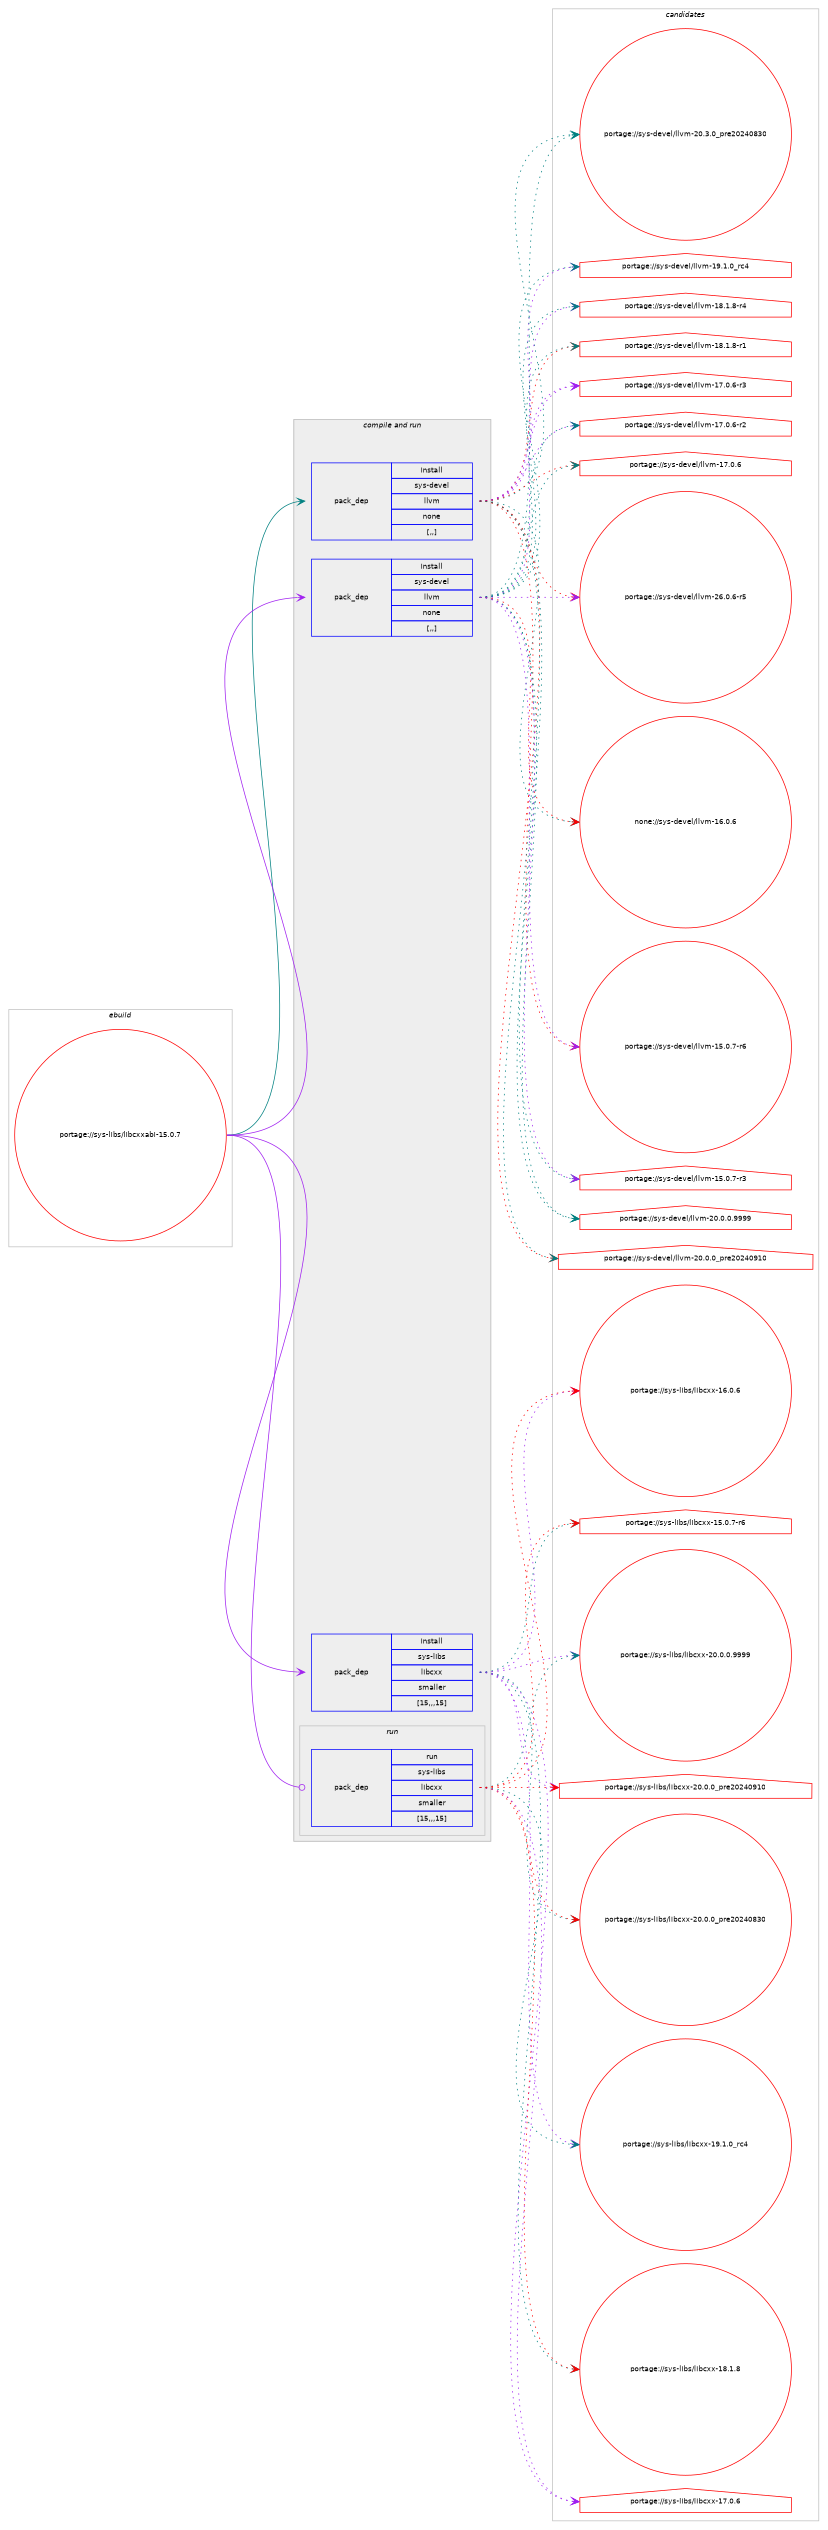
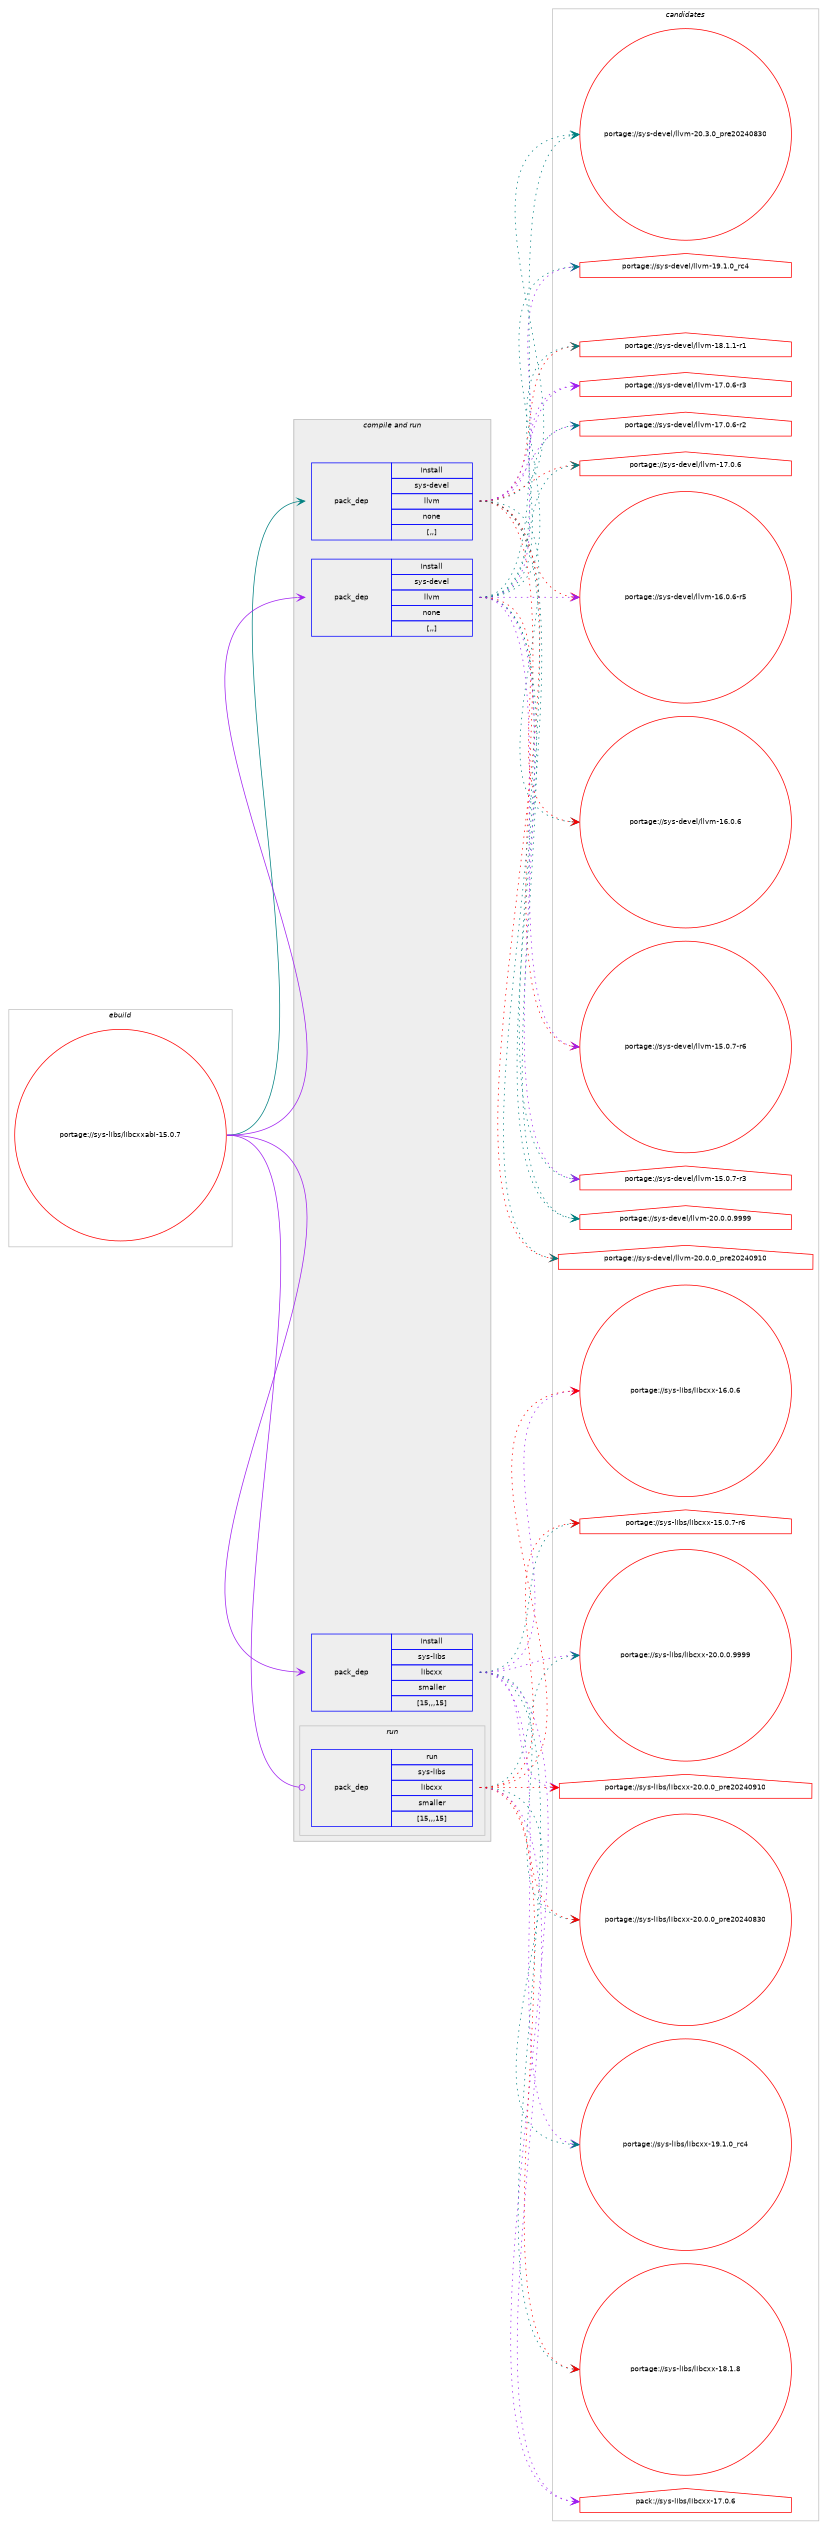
node "portage://sys-devel/llvm-18.1.8-r4": removed
node "portage://sys-devel/llvm-18.1.8-r1": label "portage://sys-devel/llvm-18.1.8-r1" -> "portage://sys-devel/llvm-18.1.1-r1"
node "portage://sys-devel/llvm-26.0.6-r5": label "portage://sys-devel/llvm-26.0.6-r5" -> "portage://sys-devel/llvm-16.0.6-r5"
node "none://sys-devel/llvm-16.0.6": label "none://sys-devel/llvm-16.0.6" -> "portage://sys-devel/llvm-16.0.6"
node "portage://sys-libs/libcxx-17.0.6": label "portage://sys-libs/libcxx-17.0.6" -> "pack://sys-libs/libcxx-17.0.6"
